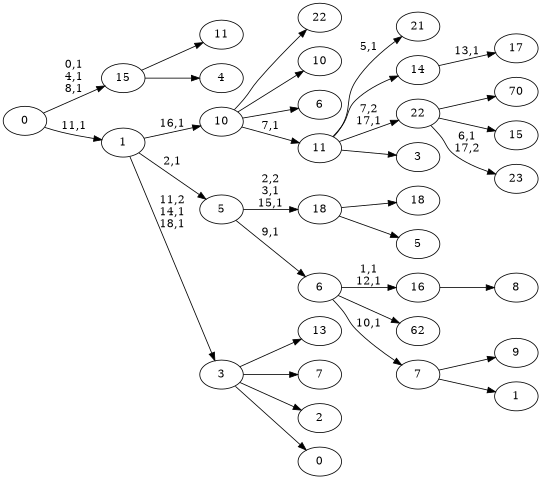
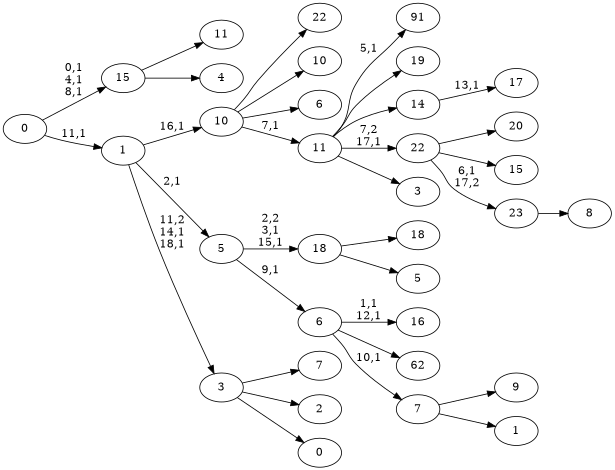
node "21": label "21" -> "91"
node "19": added
node "70": label "70" -> "20"
edge "16" -> "8": now "23" -> "8"
node "13": removed
